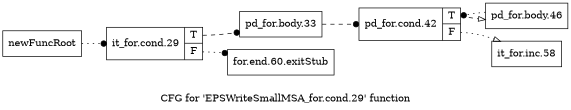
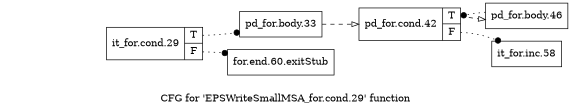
edge "pd_for.body.33" -> "pd_for.cond.42": arrowhead dot -> onormal
edge "it_for.cond.29" -> "pd_for.body.33": style dashed -> dotted
edge "pd_for.cond.42" -> "it_for.inc.58": arrowhead onormal -> dot
node "newFuncRoot": removed
